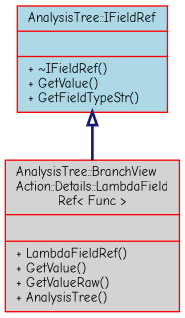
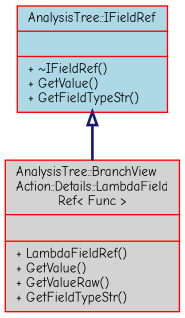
node "AnalysisTree::BranchView": text "+ AnalysisTree()" -> "+ GetFieldTypeStr()"
